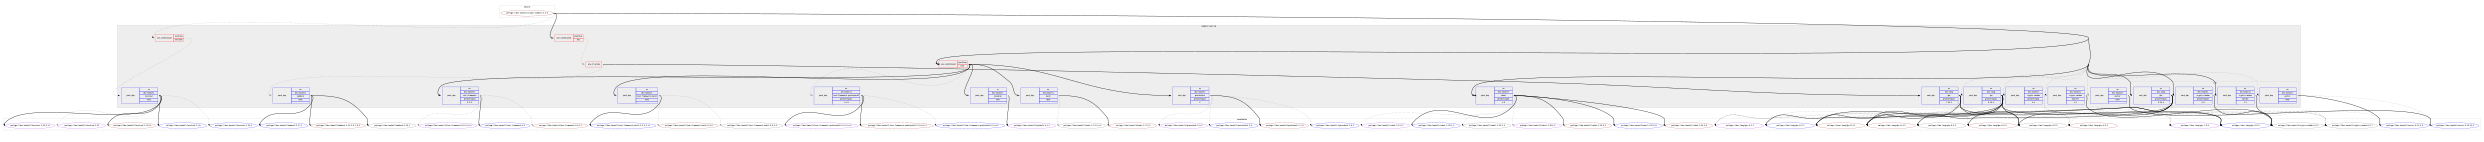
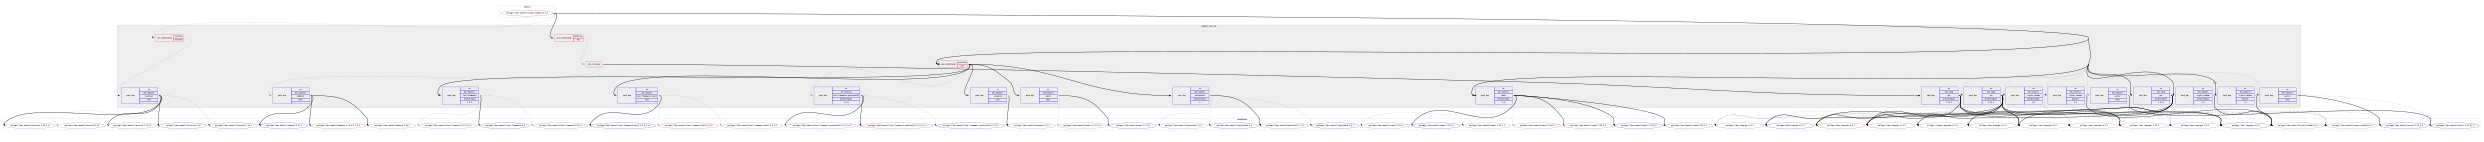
node "portage://dev-haskell/hunit-1.2.5.2": color brown -> blue
node "portage://none-lang/ghc-8.4.1": label "portage://none-lang/ghc-8.4.1" -> "portage://dev-lang/ghc-8.4.1"
node "portage://dev-lang/ghc-8.4.3": label "portage://dev-lang/ghc-8.4.3" -> "portage://crypto-lang/ghc-8.4.3"
node "portage://dev-lang/ghc-7.10.3": added
